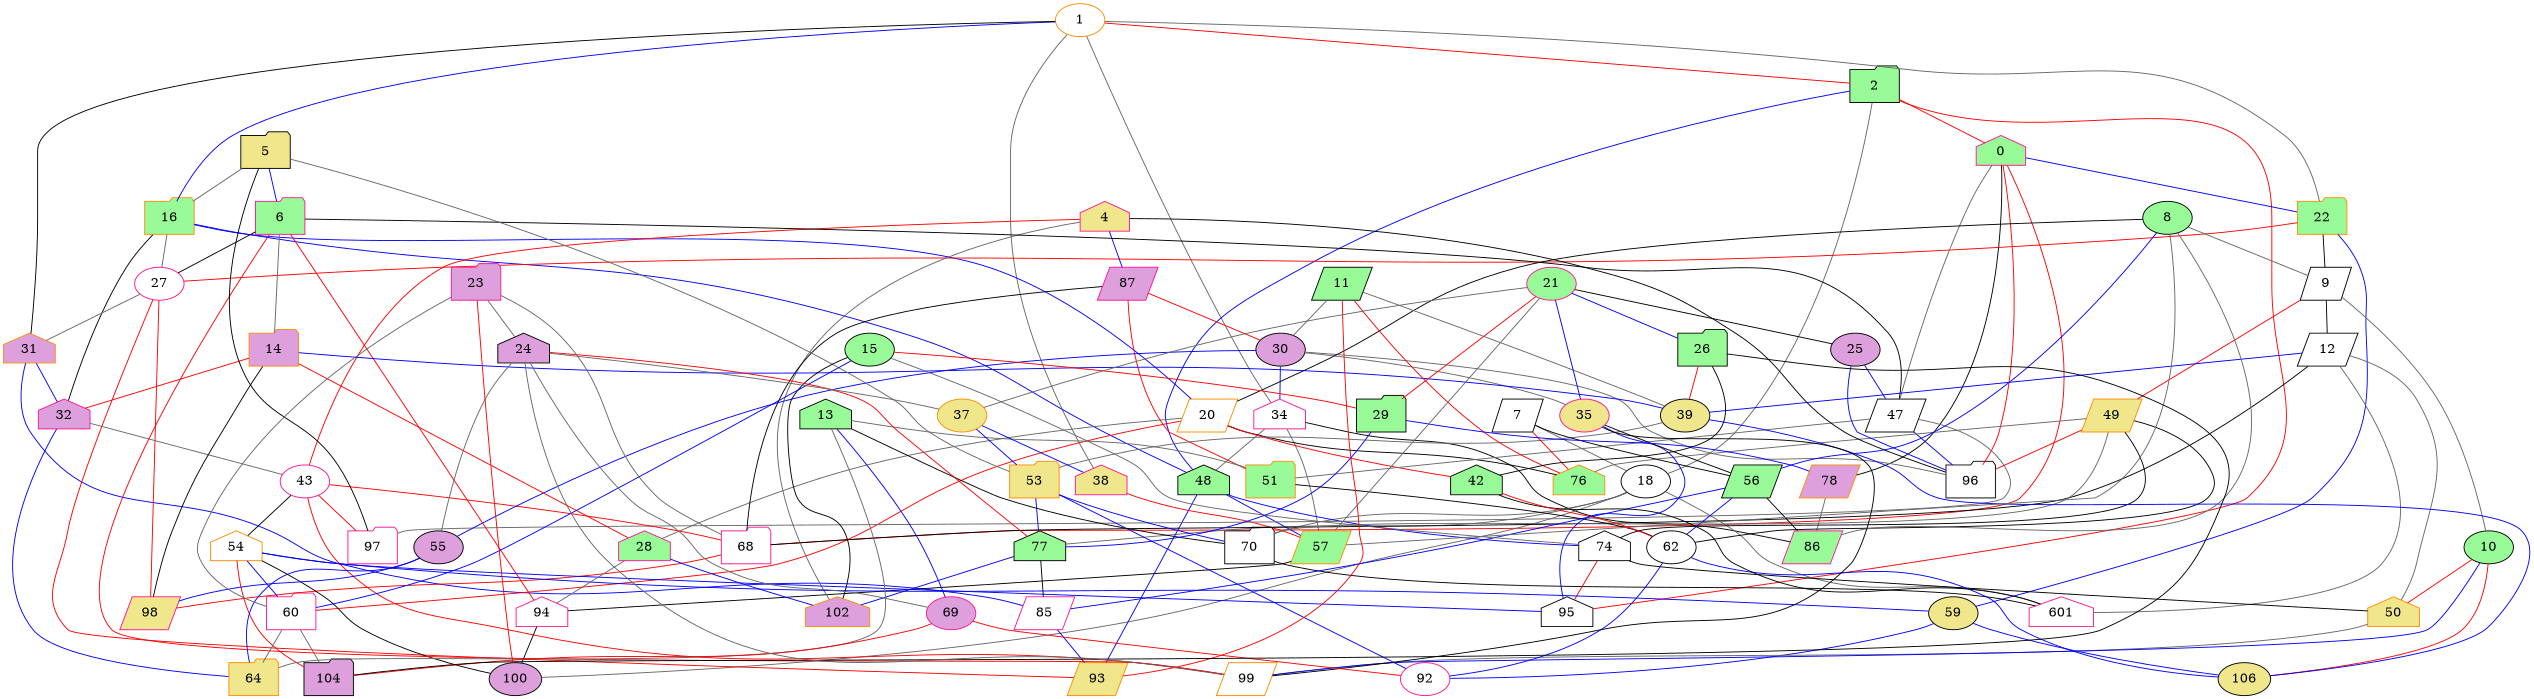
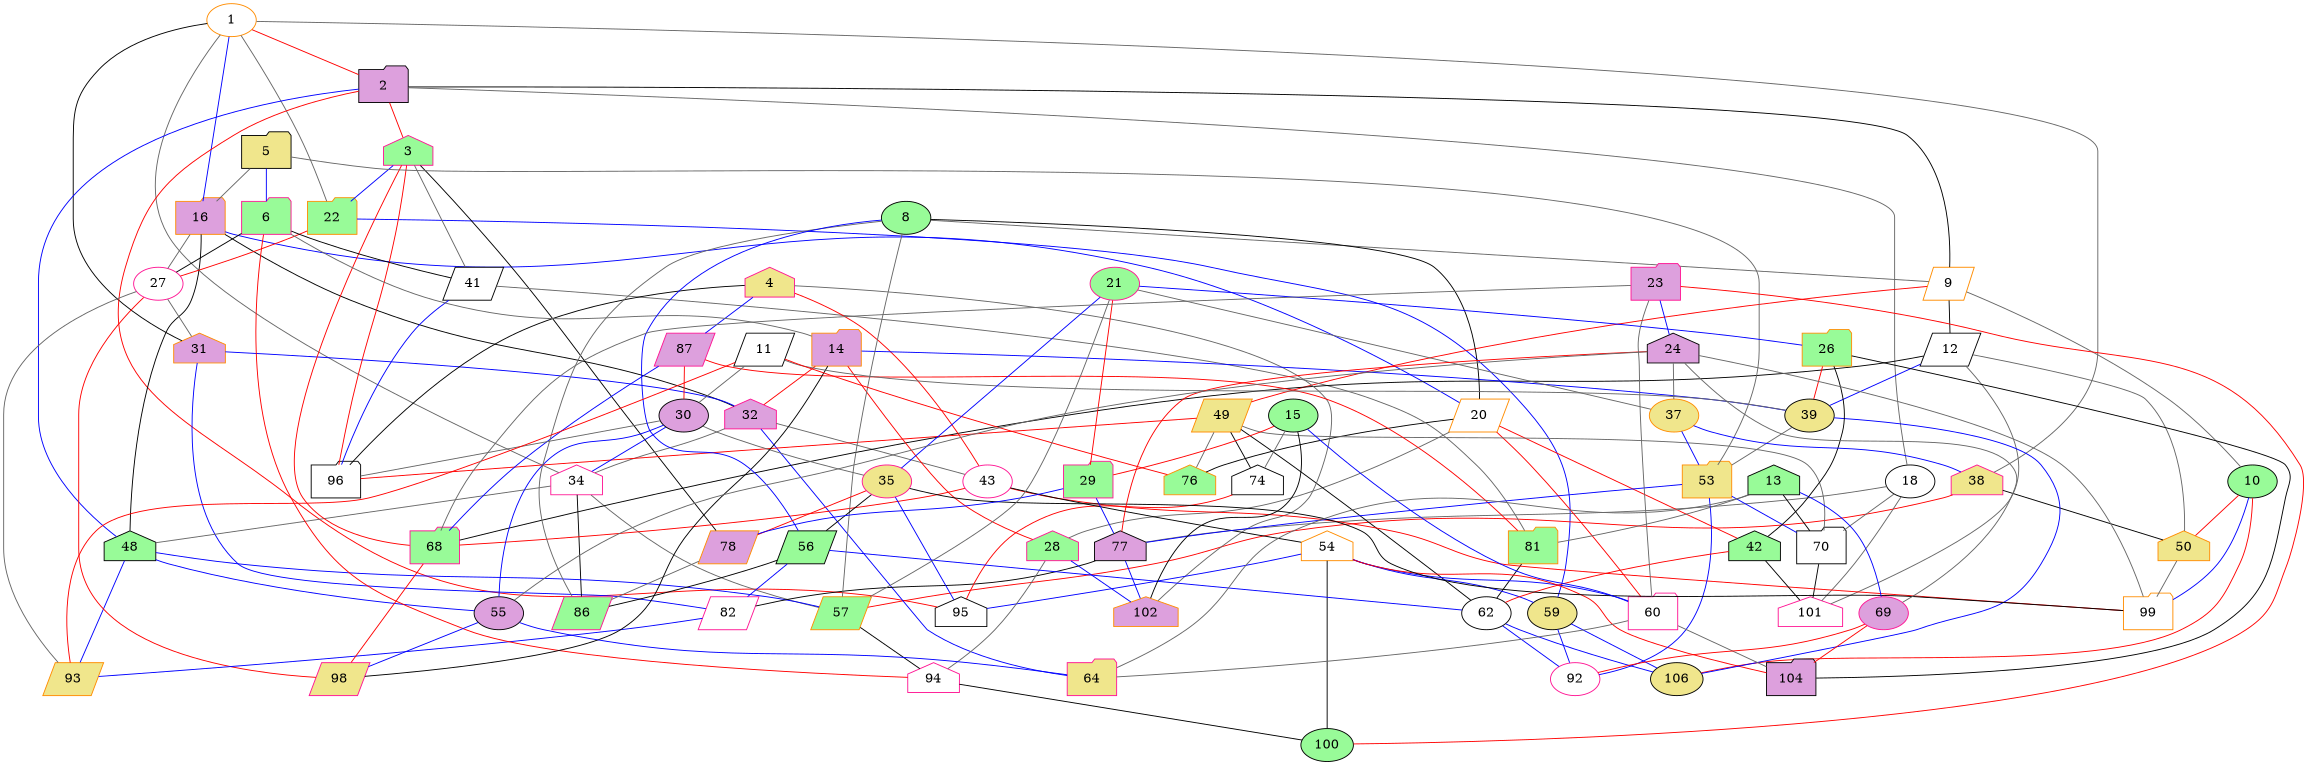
node "2": fillcolor palegreen -> plum
node "0": label "0" -> "3"
node "16": fillcolor palegreen -> plum
edge "22" -- "9": now "2" -- "9"
node "11": fillcolor palegreen -> white
node "9": color black -> darkorange
edge "16" -- "48": color blue -> black
edge "23" -- "24": color gray40 -> blue
edge "87" -- "68": color black -> blue
node "26": color black -> darkorange
node "25": removed
node "29": color black -> deeppink
node "7": removed
node "47": label "47" -> "41"
edge "32" -- "34": added
node "51": label "51" -> "81"
edge "35" -- "78": added
edge "48" -- "74": now "48" -- "55"
node "97": removed
node "68": fillcolor white -> palegreen
node "77": fillcolor palegreen -> plum
edge "74" -- "50": now "38" -- "50"
node "85": label "85" -> "82"
node "601": label "601" -> "101"
edge "6" -- "99": removed
edge "18" -- "100": removed
edge "27" -- "93": color red -> gray40
node "64": color darkorange -> deeppink
node "100": fillcolor plum -> palegreen
node "99": shape parallelogram -> folder
